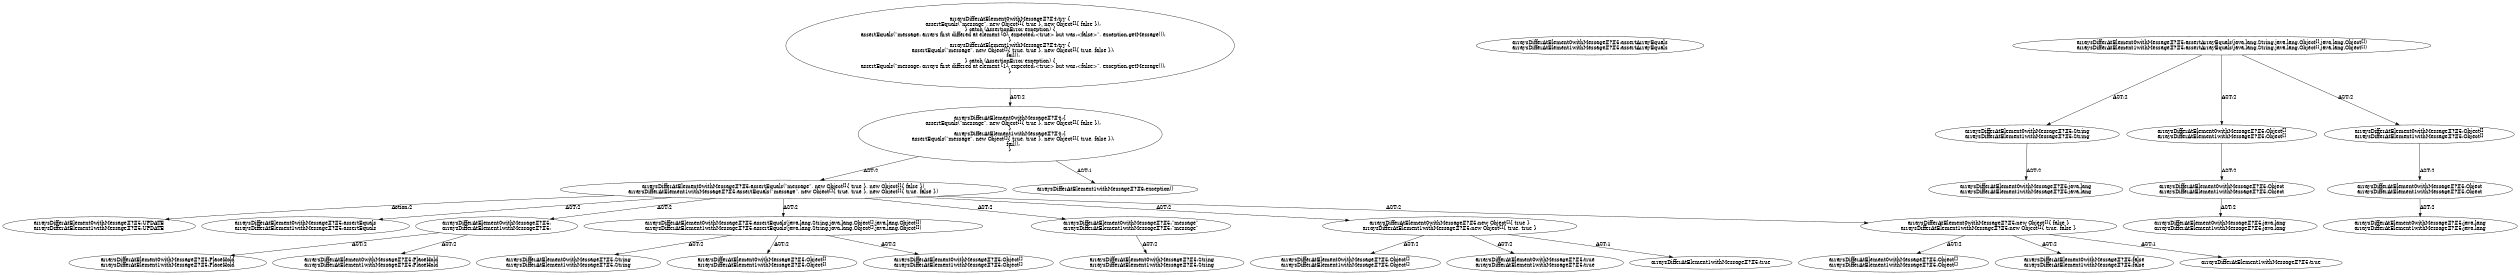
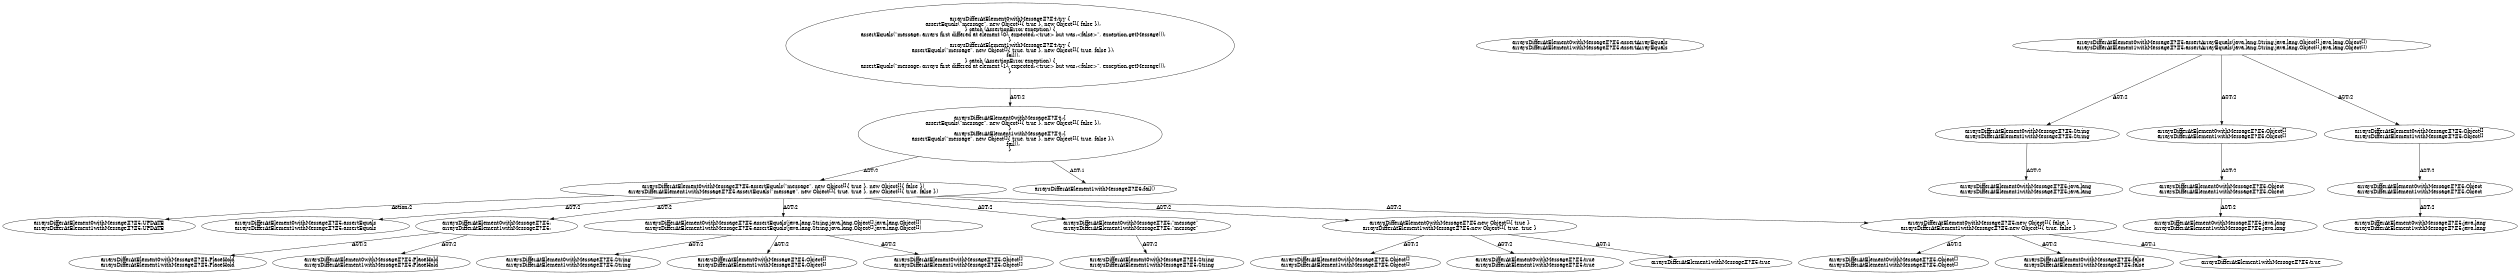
node "arraysDifferAtElement1withMessage#?#6:exception()": label "arraysDifferAtElement1withMessage#?#6:exception()" -> "arraysDifferAtElement1withMessage#?#6:fail()"
